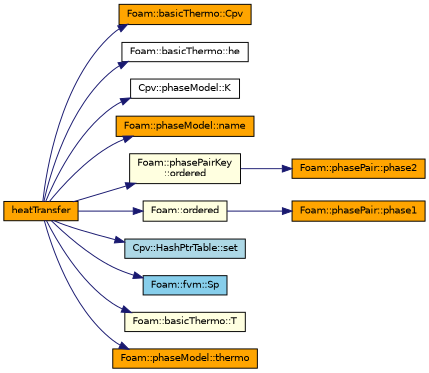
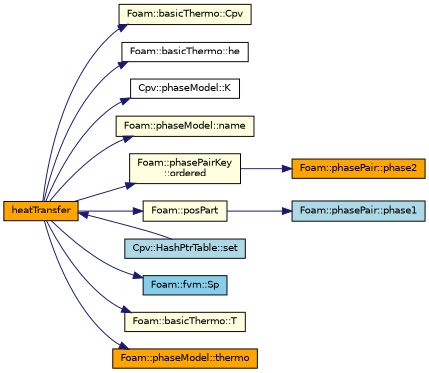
node "Foam::basicThermo::Cpv": fillcolor orange -> lightyellow
node "Foam::phaseModel::name": fillcolor orange -> lightyellow
node "Foam::ordered": label "Foam::ordered" -> "Foam::posPart"
node "Foam::phasePair::phase1": fillcolor orange -> lightblue
edge "heatTransfer" -> "Cpv::HashPtrTable::set": reversed
